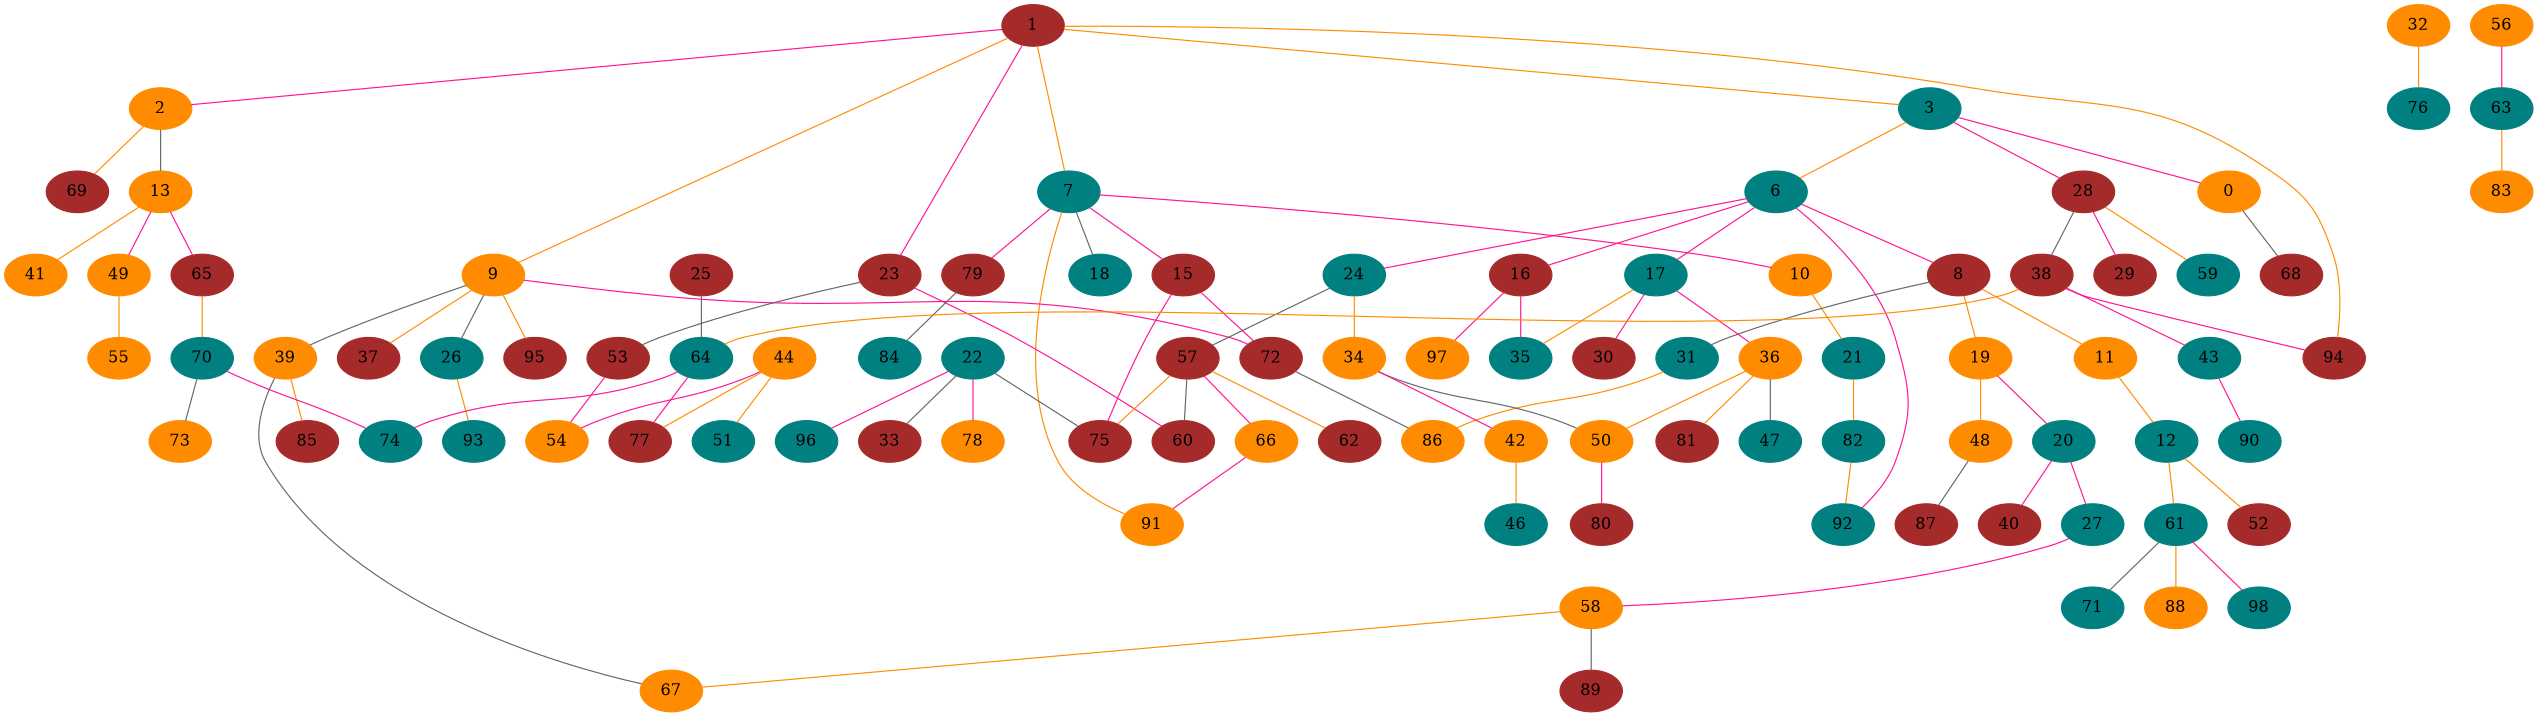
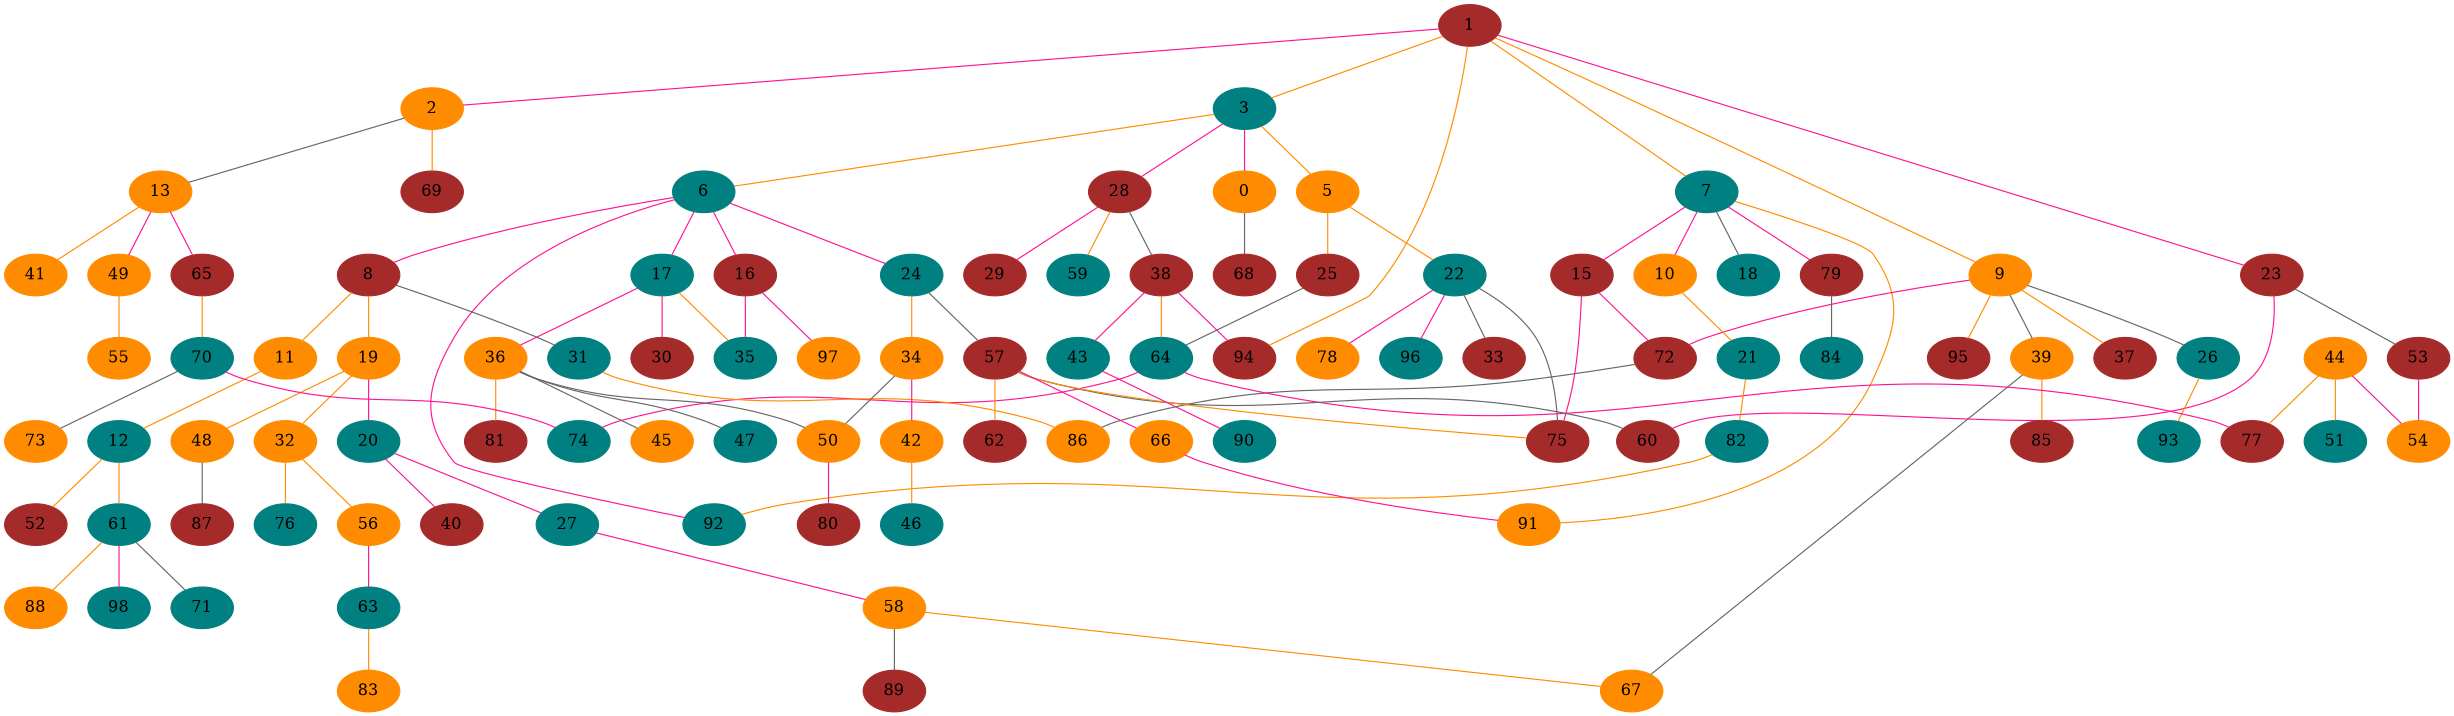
node "5": added
edge "36" -- "50": color darkorange -> gray40
edge "19" -- "32": added
node "45": added
edge "32" -- "56": added
